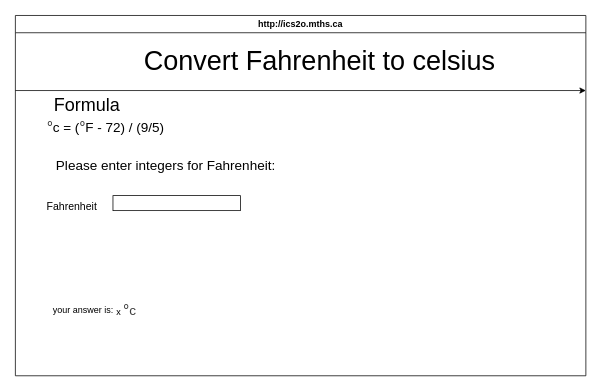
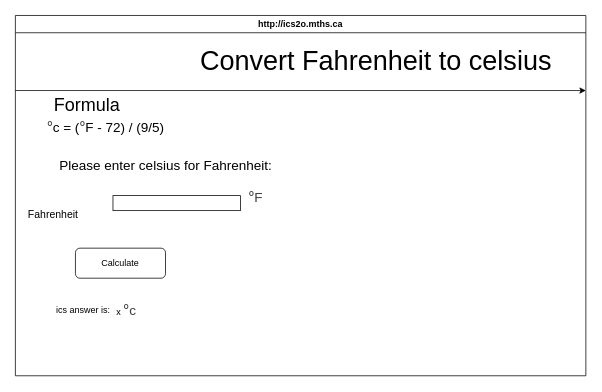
node "Convert Fahrenheit to celsius": moved (319, 60) -> (375, 60)
node "Please enter integers for Fahrenheit:": label "Please enter integers for Fahrenheit:" -> "Please enter celsius for Fahrenheit:"
node "°F": added
node "Fahrenheit": moved (72, 207) -> (53, 214)
node "Calculate": added
node "your answer is:": label "your answer is:" -> "ics answer is:"
